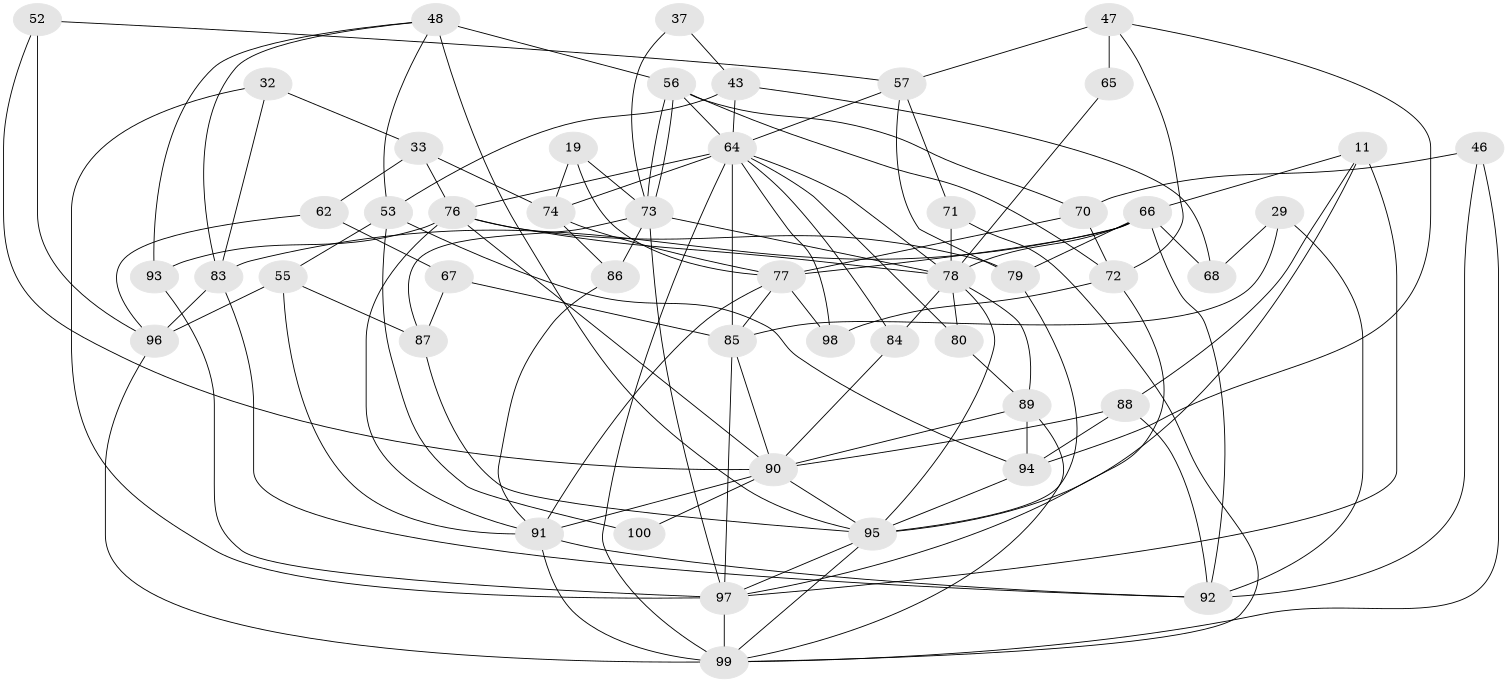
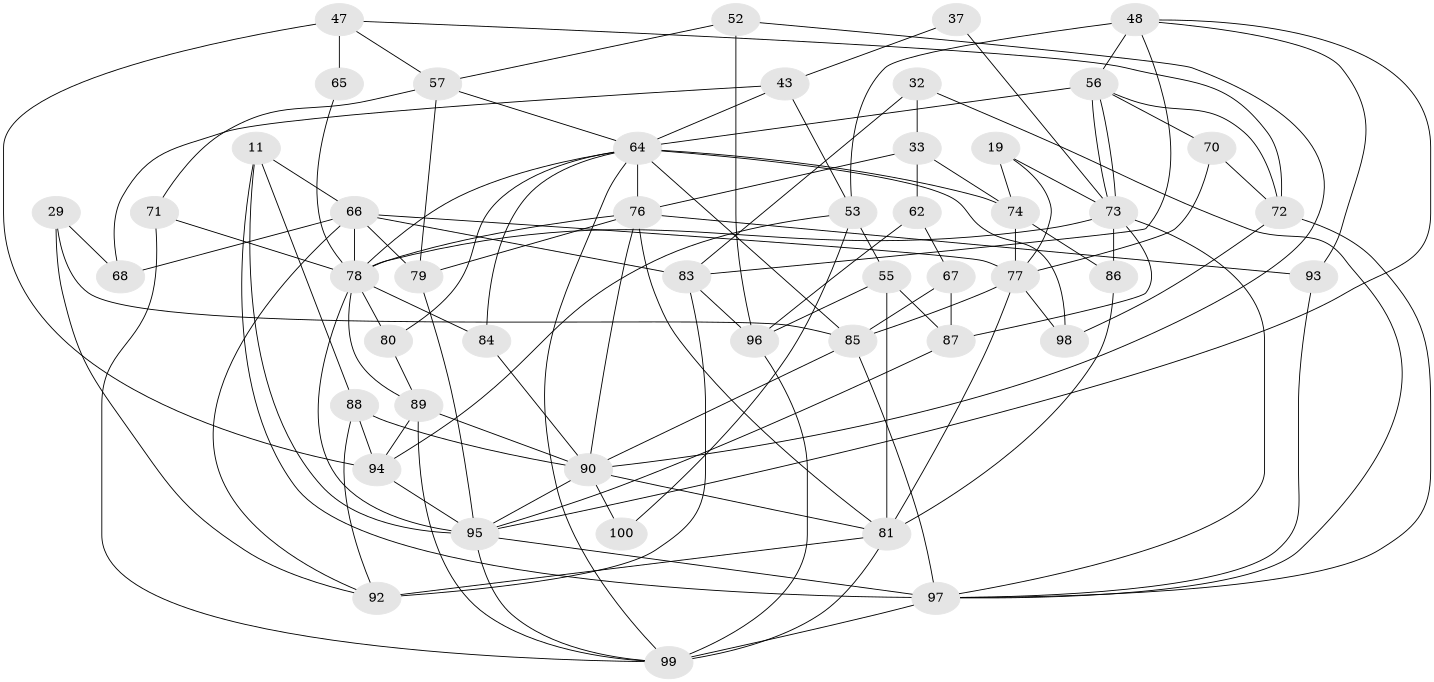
node "46": removed
node "91": label "91" -> "81"
